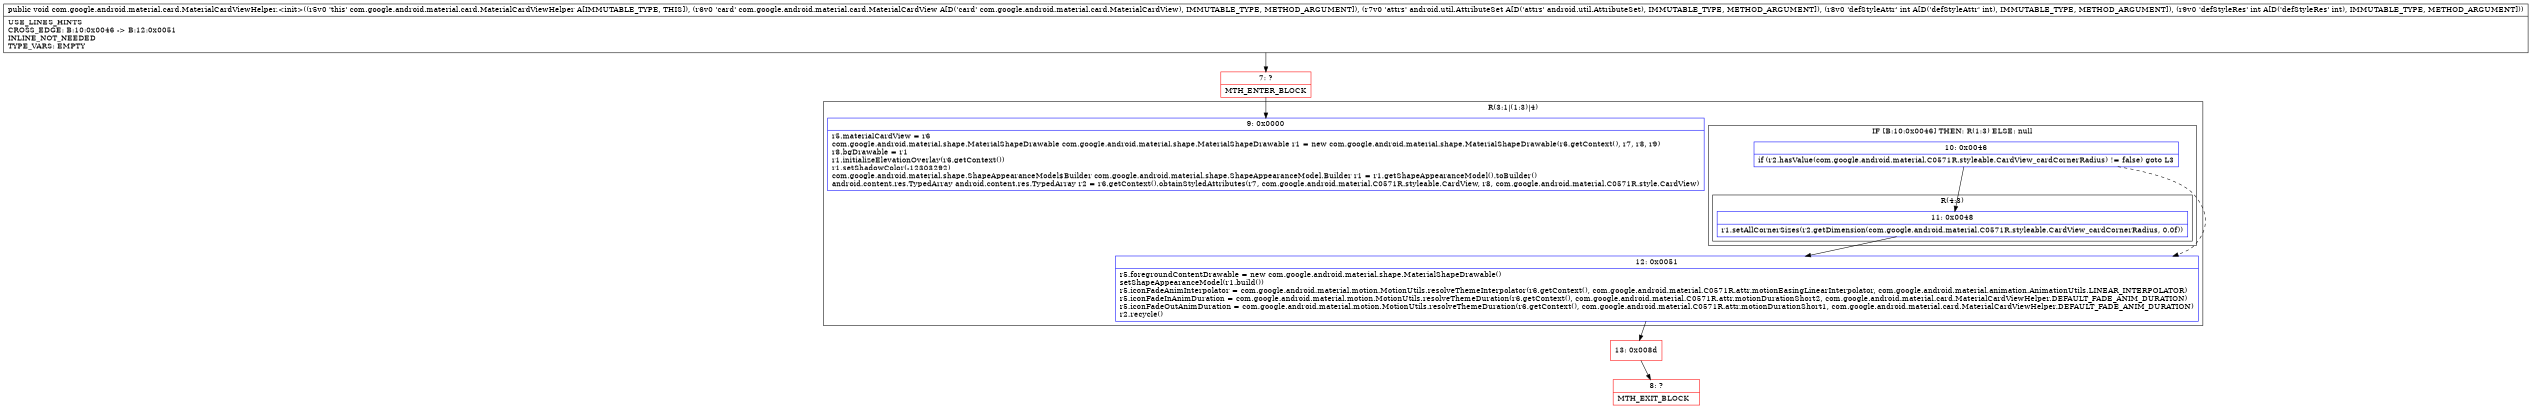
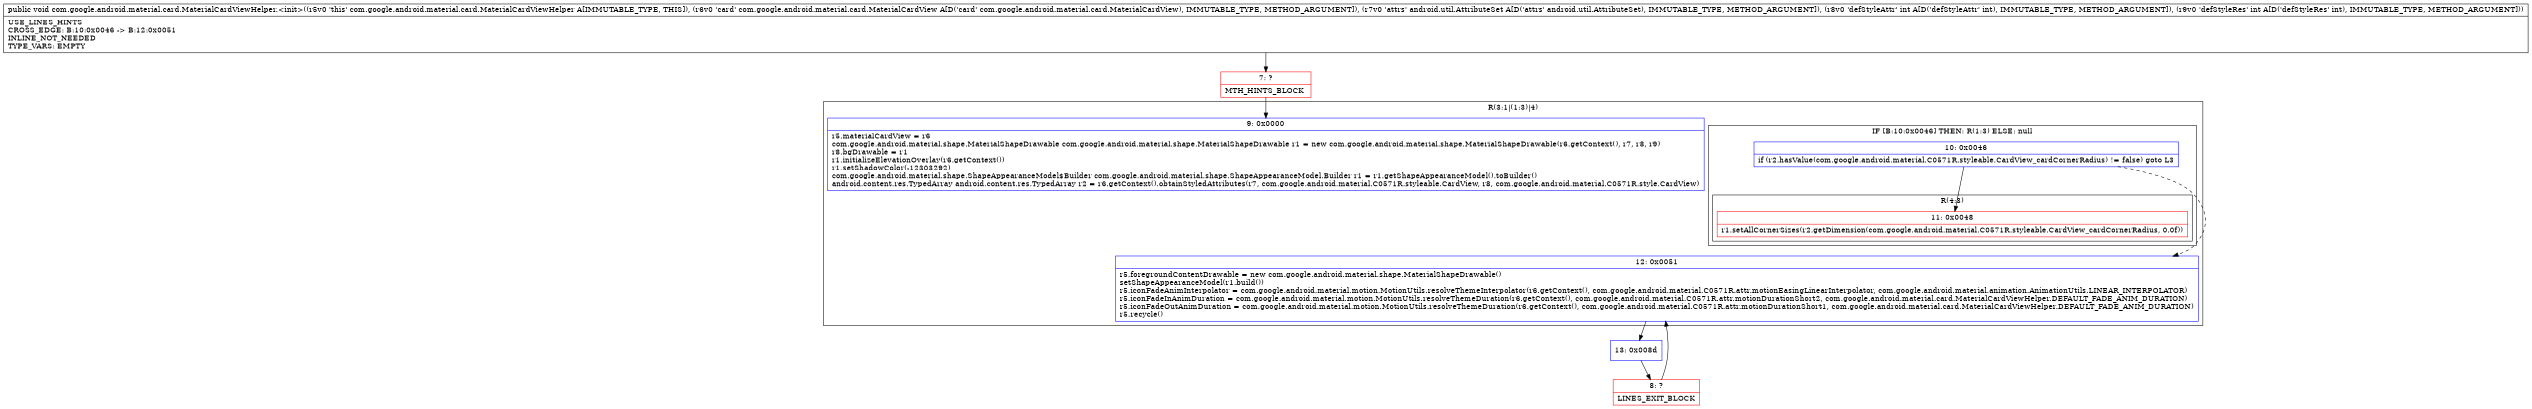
node "7: ?": text "MTH_ENTER_BLOCK" -> "MTH_HINTS_BLOCK"
node "11: 0x0048": color blue -> red
edge "11: 0x0048" -> "12: 0x0051": now "8: ?" -> "12: 0x0051"
node "12: 0x0051": text "r2.recycle()" -> "r5.recycle()"
node "13: 0x008d": color red -> blue
node "8: ?": text "MTH_EXIT_BLOCK" -> "LINES_EXIT_BLOCK"
